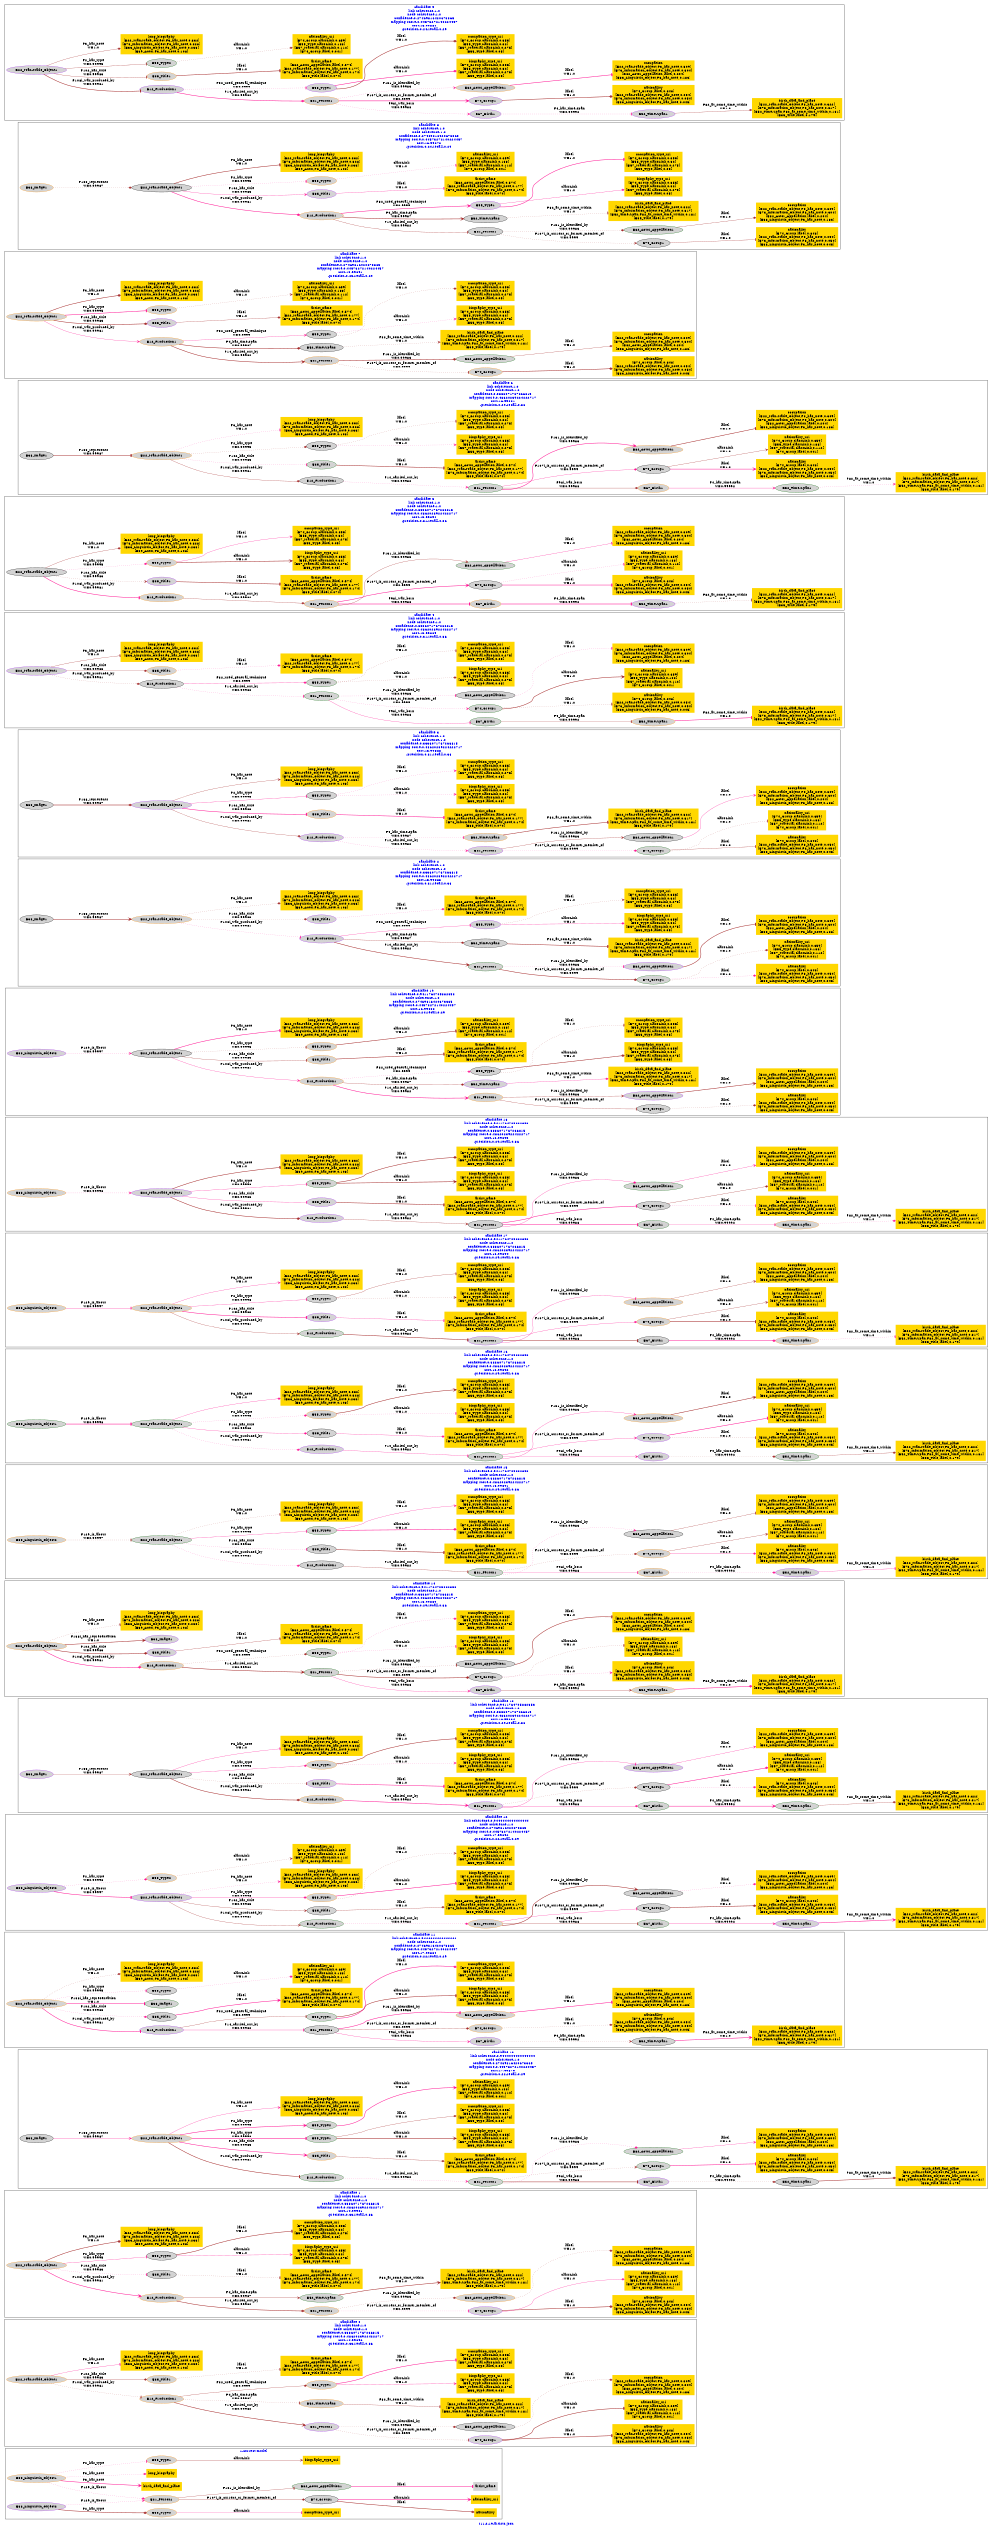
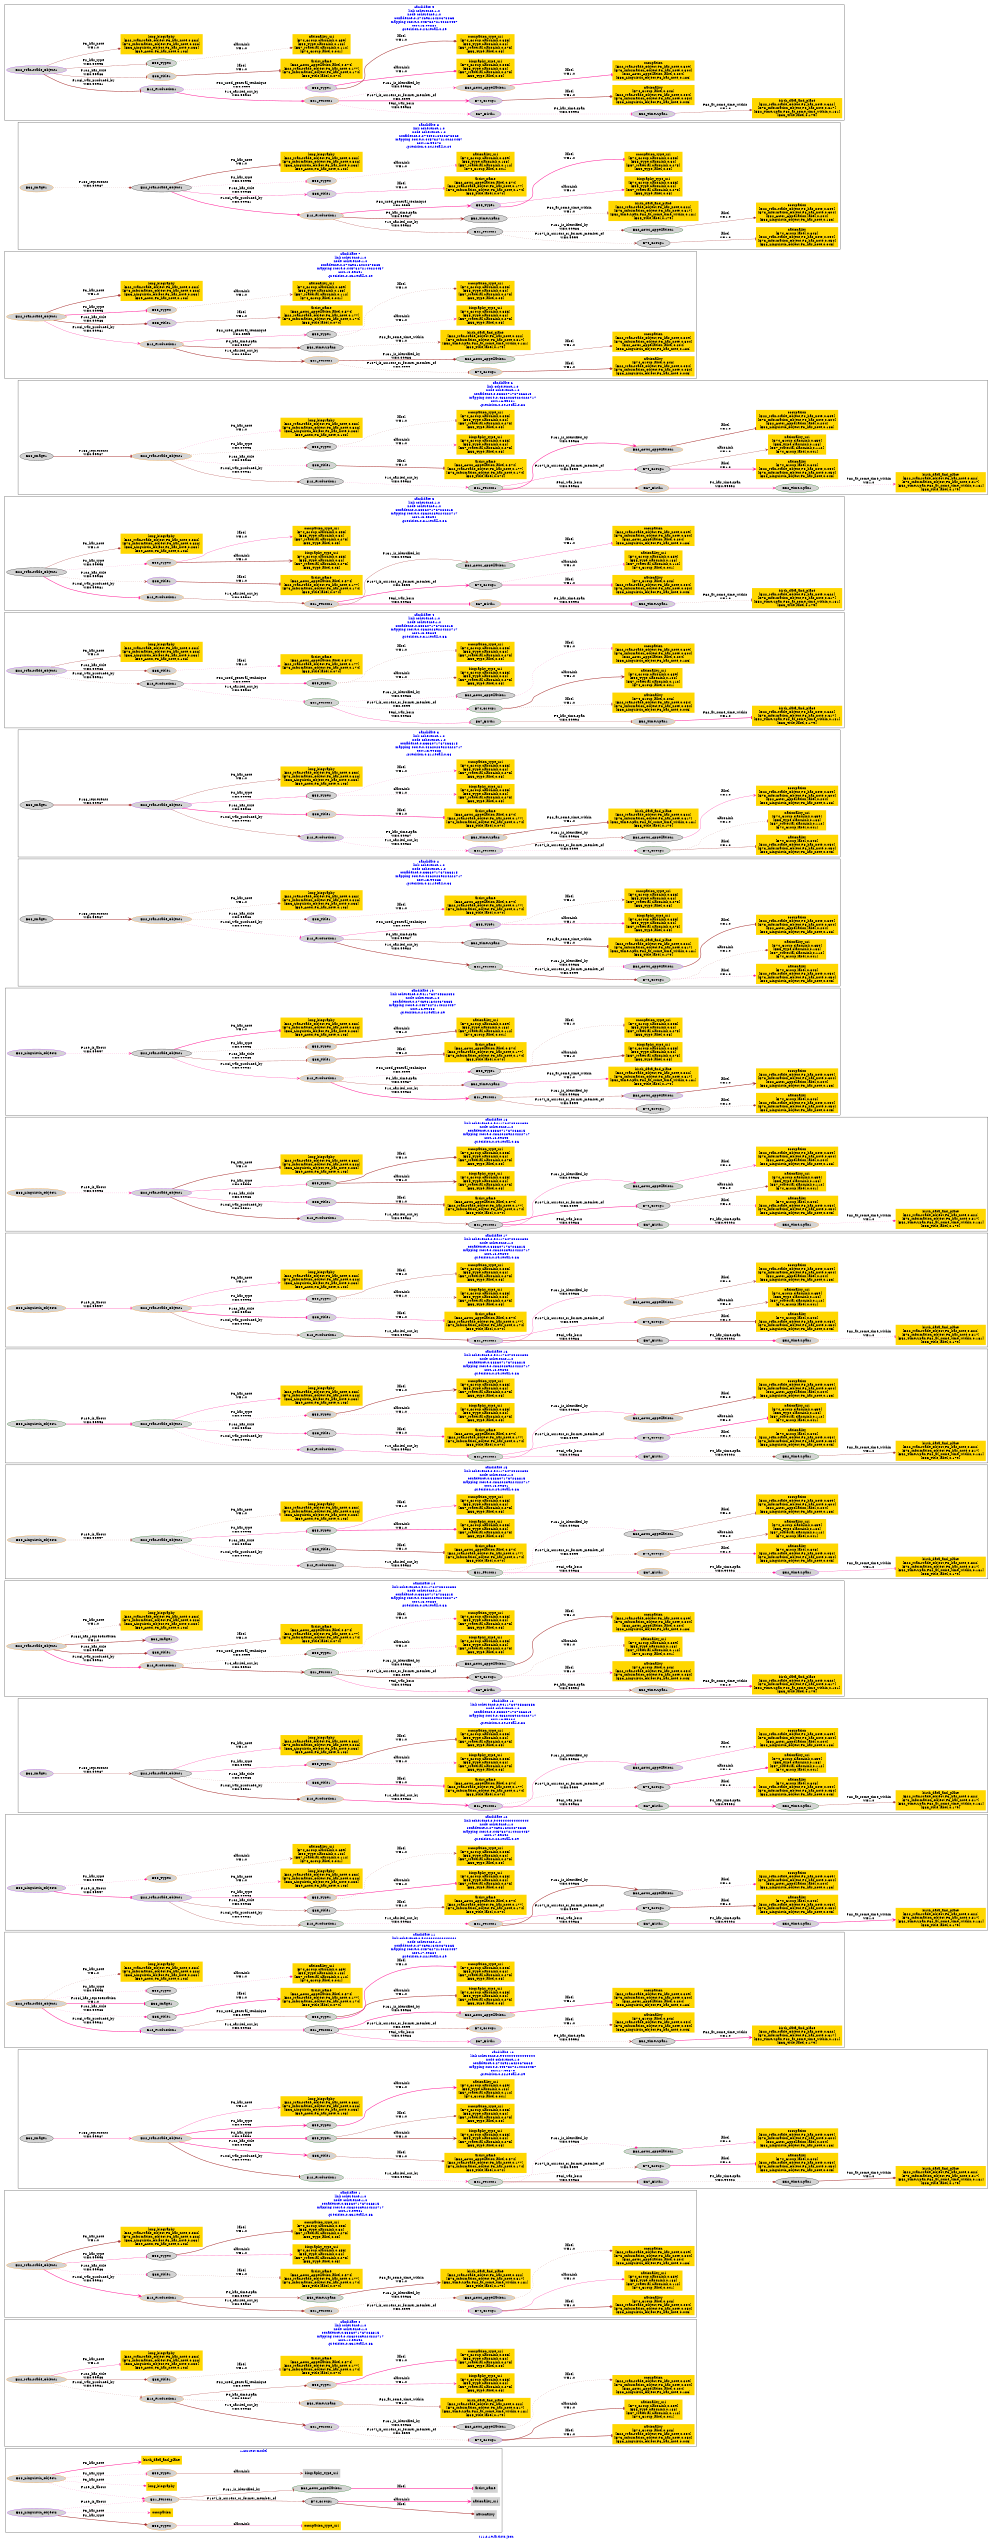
node "biography_type_uri": fillcolor gold -> lightgray
node "nationality_uri": fillcolor gold -> lightgray
node "occupation": added
node "nationality": fillcolor gold -> lightgray
